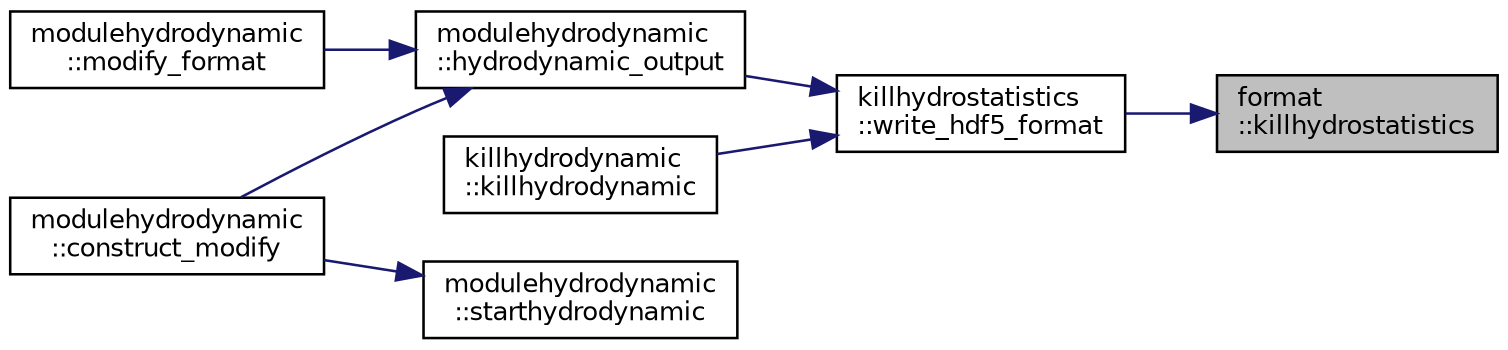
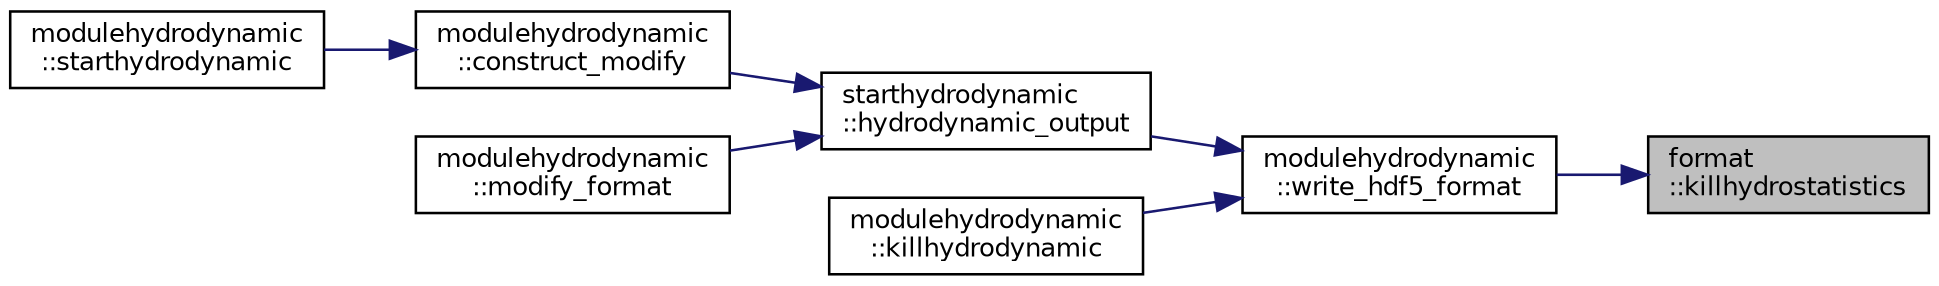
node "modulehydrodynamic ::hydrodynamic_output": label "modulehydrodynamic ::hydrodynamic_output" -> "starthydrodynamic ::hydrodynamic_output"
node "killhydrostatistics ::write_hdf5_format": label "killhydrostatistics ::write_hdf5_format" -> "modulehydrodynamic ::write_hdf5_format"
node "killhydrodynamic ::killhydrodynamic": label "killhydrodynamic ::killhydrodynamic" -> "modulehydrodynamic ::killhydrodynamic"
edge "modulehydrodynamic ::construct_modify" -> "modulehydrodynamic ::starthydrodynamic": reversed
